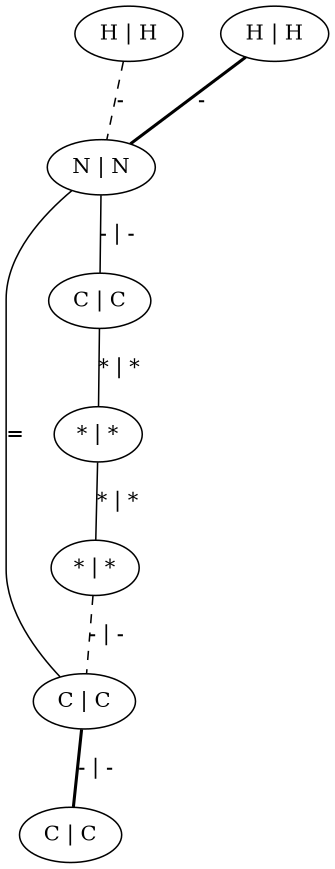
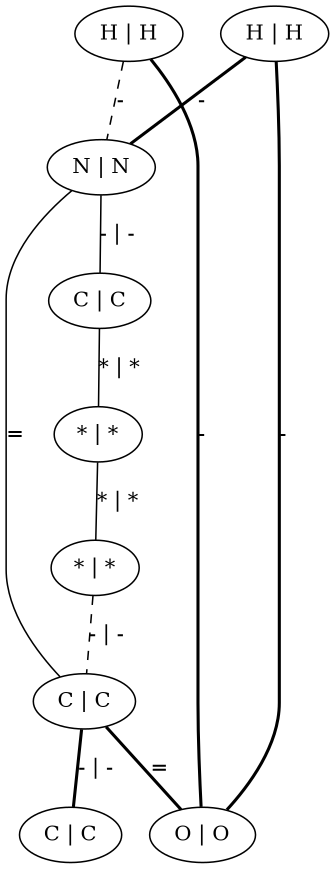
node "O | O": added
